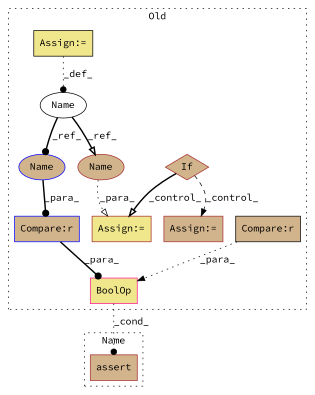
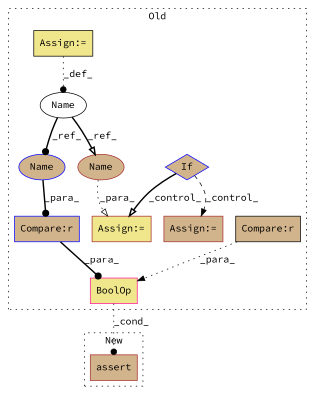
node "If": color brown -> blue
cluster "Name": label "Name" -> "New"
